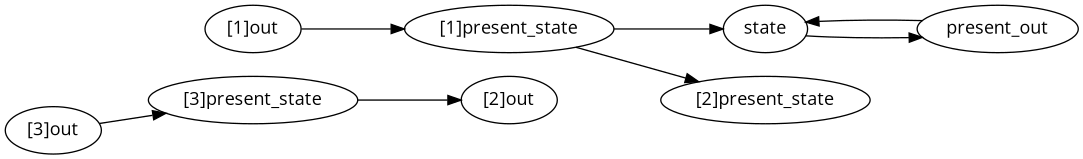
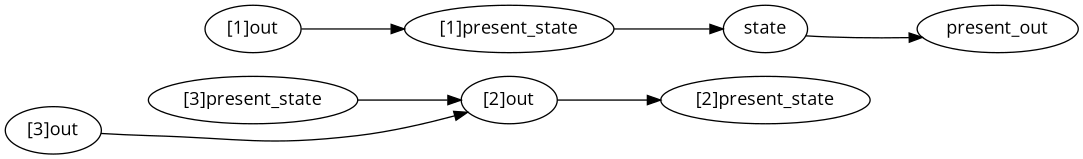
edge "present_out" -> "state": removed
edge "[1]present_state" -> "[2]present_state": now "[2]out" -> "[2]present_state"
edge "[3]out" -> "[3]present_state": now "[3]out" -> "[2]out"
